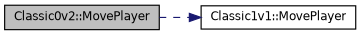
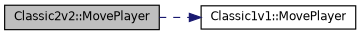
node "Classic0v2::MovePlayer": label "Classic0v2::MovePlayer" -> "Classic2v2::MovePlayer"
